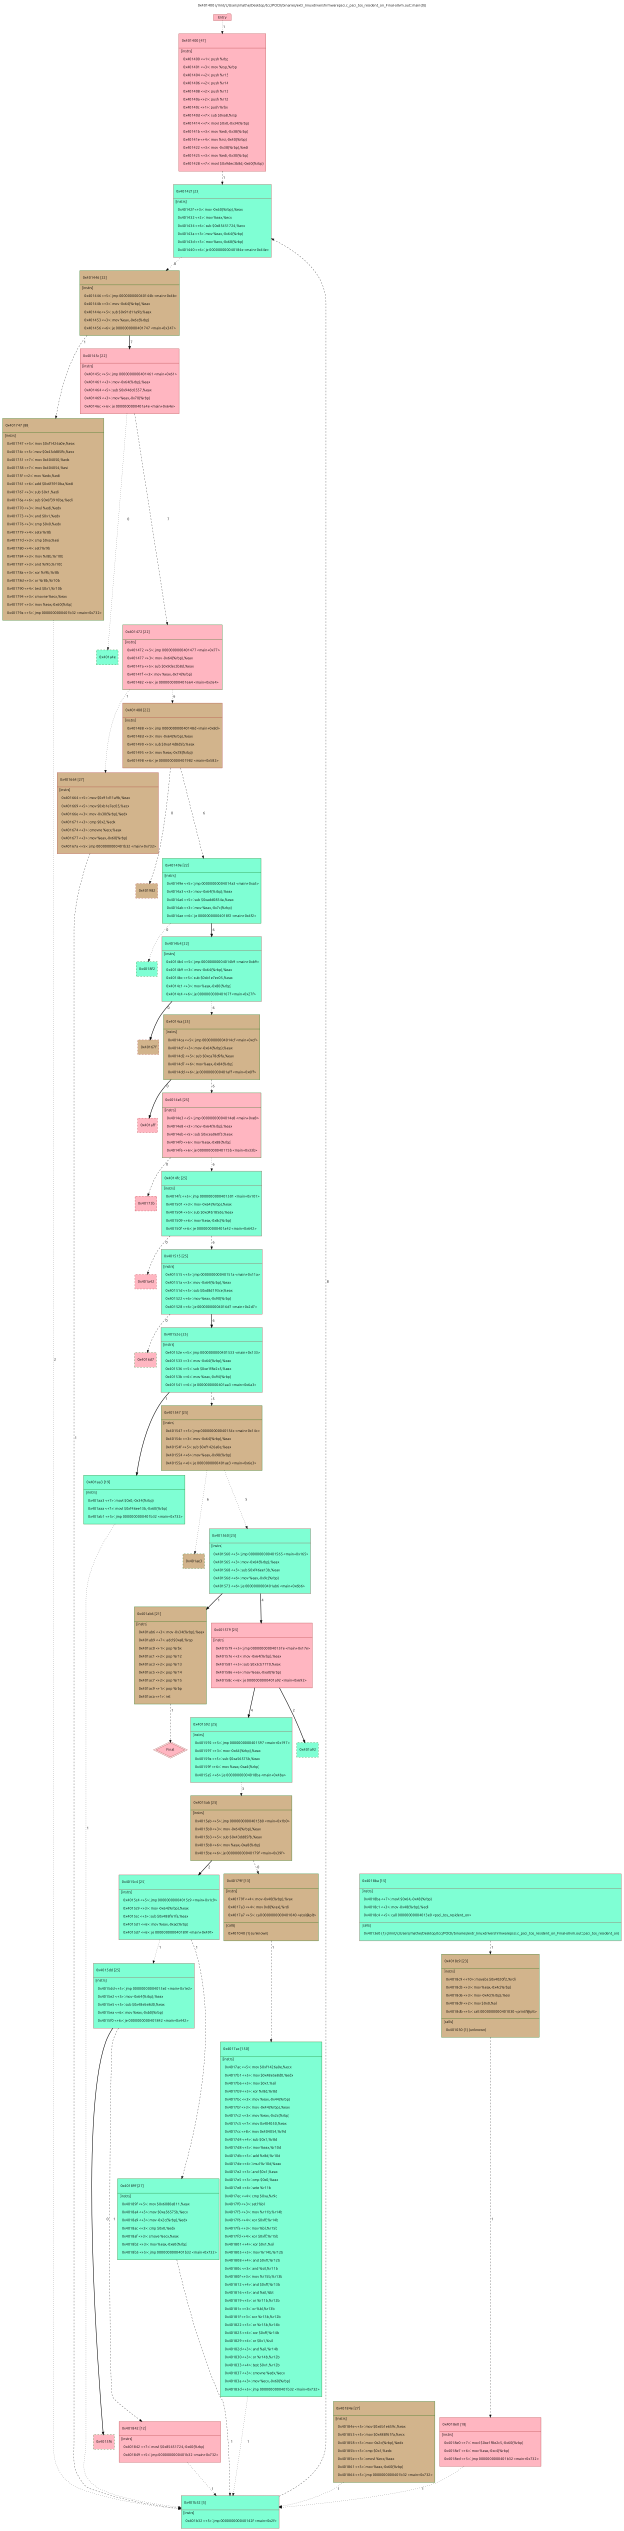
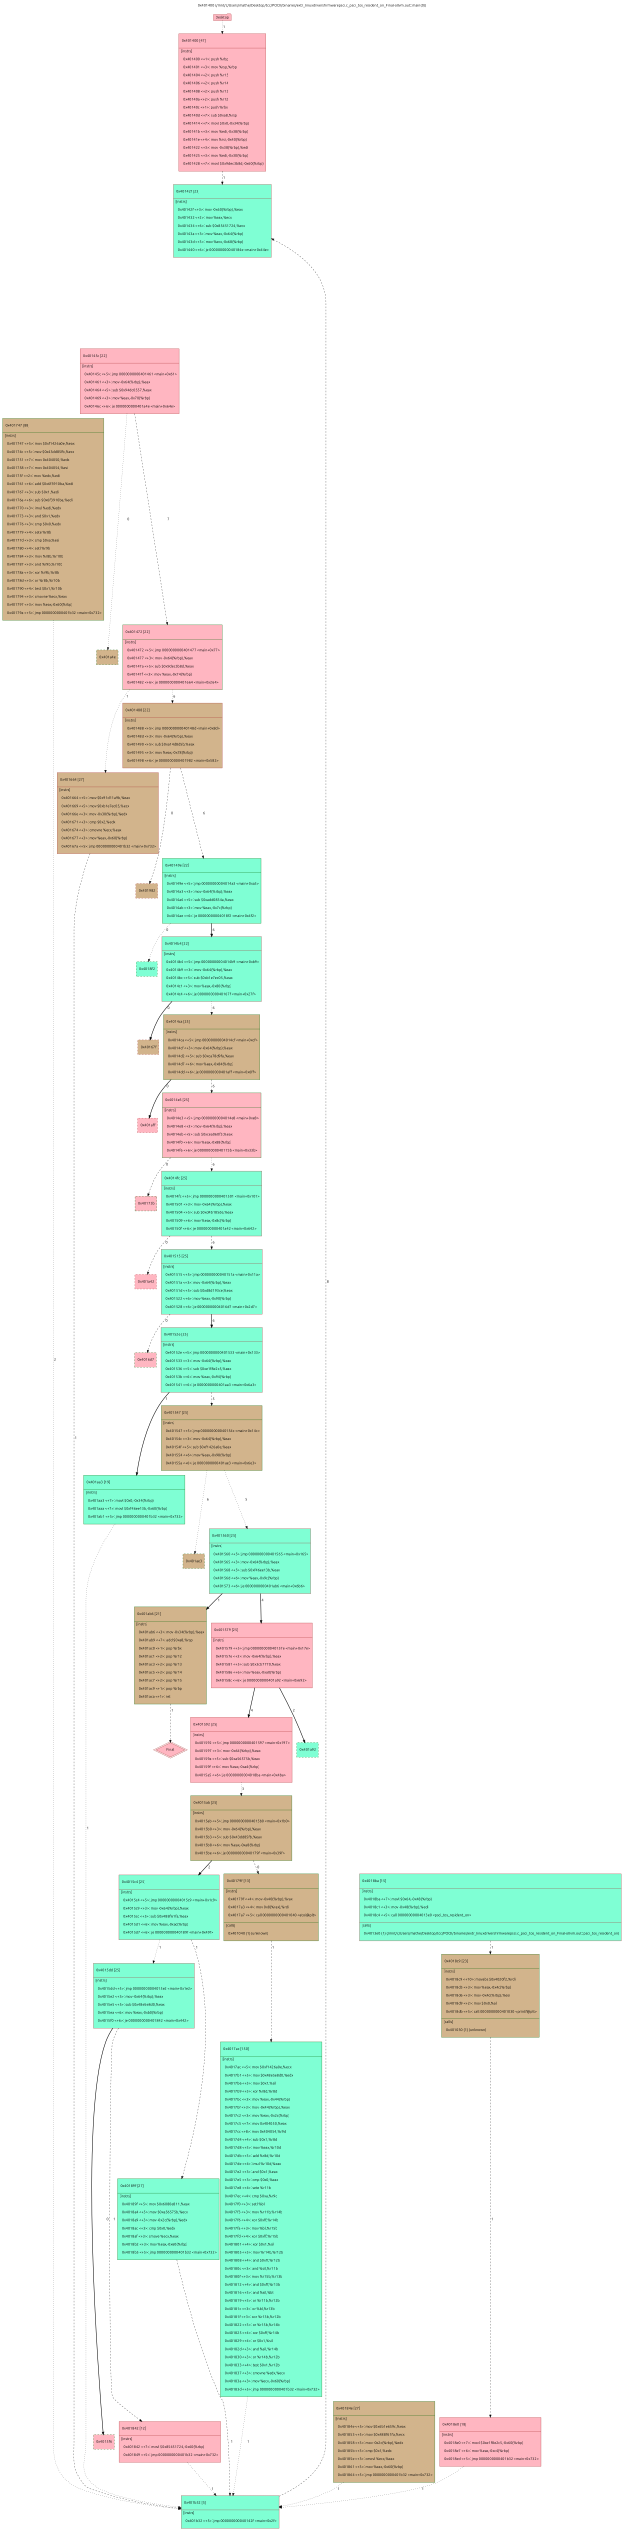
node "Entry": label "Entry" -> "Desktop"
node "0x401446 [22]": removed
node "0x401a4e": fillcolor aquamarine -> tan
node "0x40173b": color brown -> darkgreen
node "0x401592 [25]": fillcolor aquamarine -> lightpink
